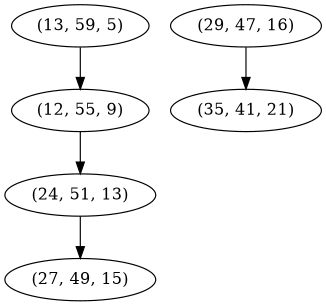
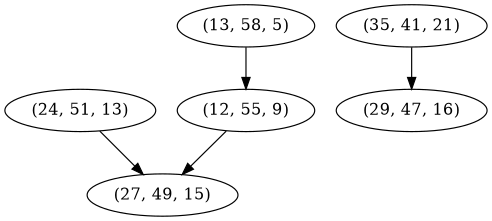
node "(13, 59, 5)": label "(13, 59, 5)" -> "(13, 58, 5)"
edge "(29, 47, 16)" -> "(35, 41, 21)": reversed
edge "(12, 55, 9)" -> "(24, 51, 13)": now "(12, 55, 9)" -> "(27, 49, 15)"
